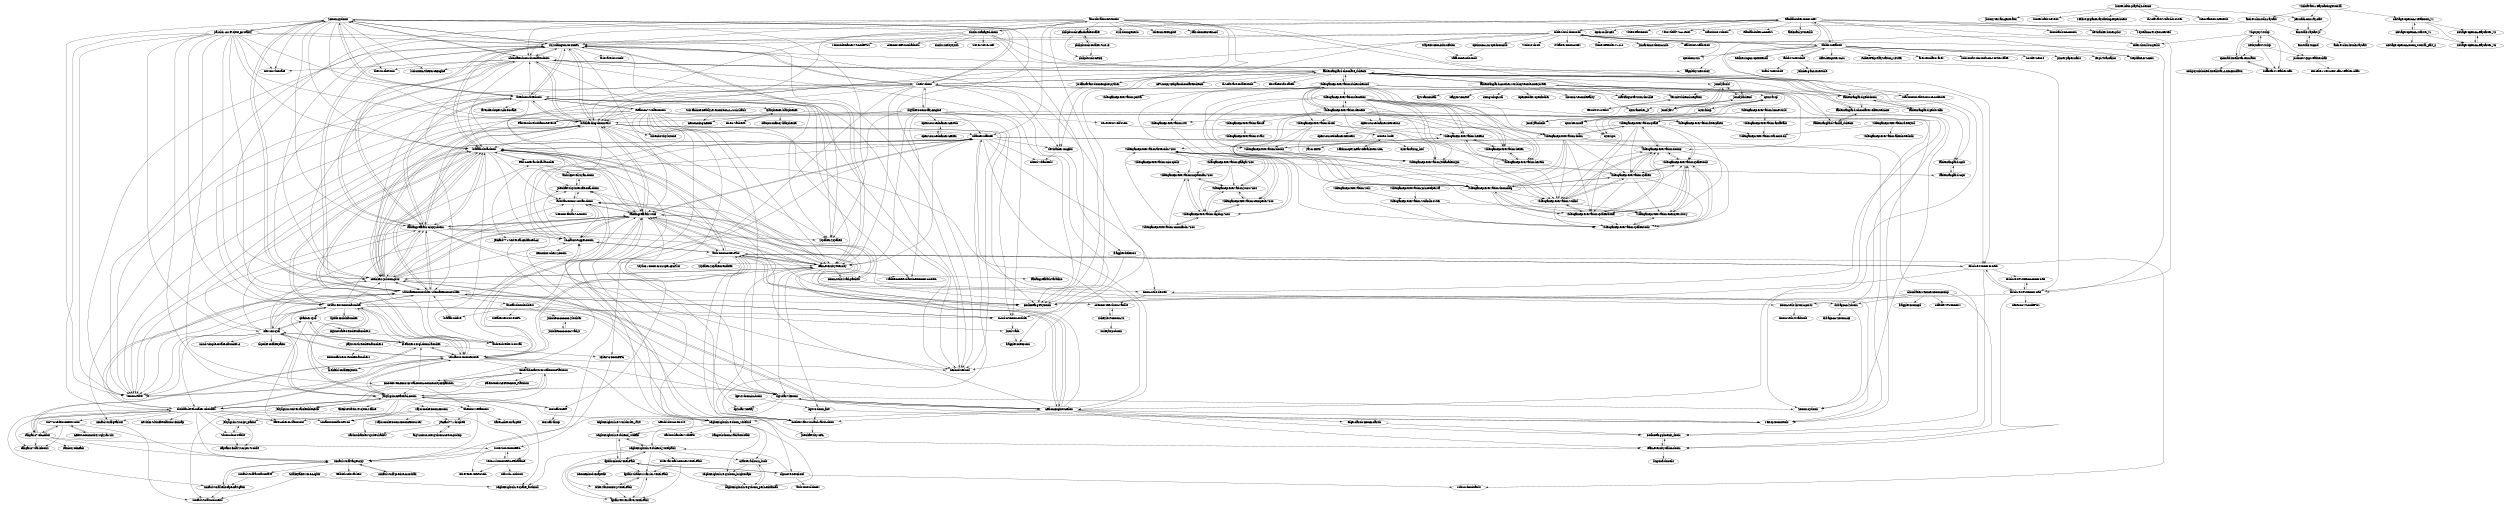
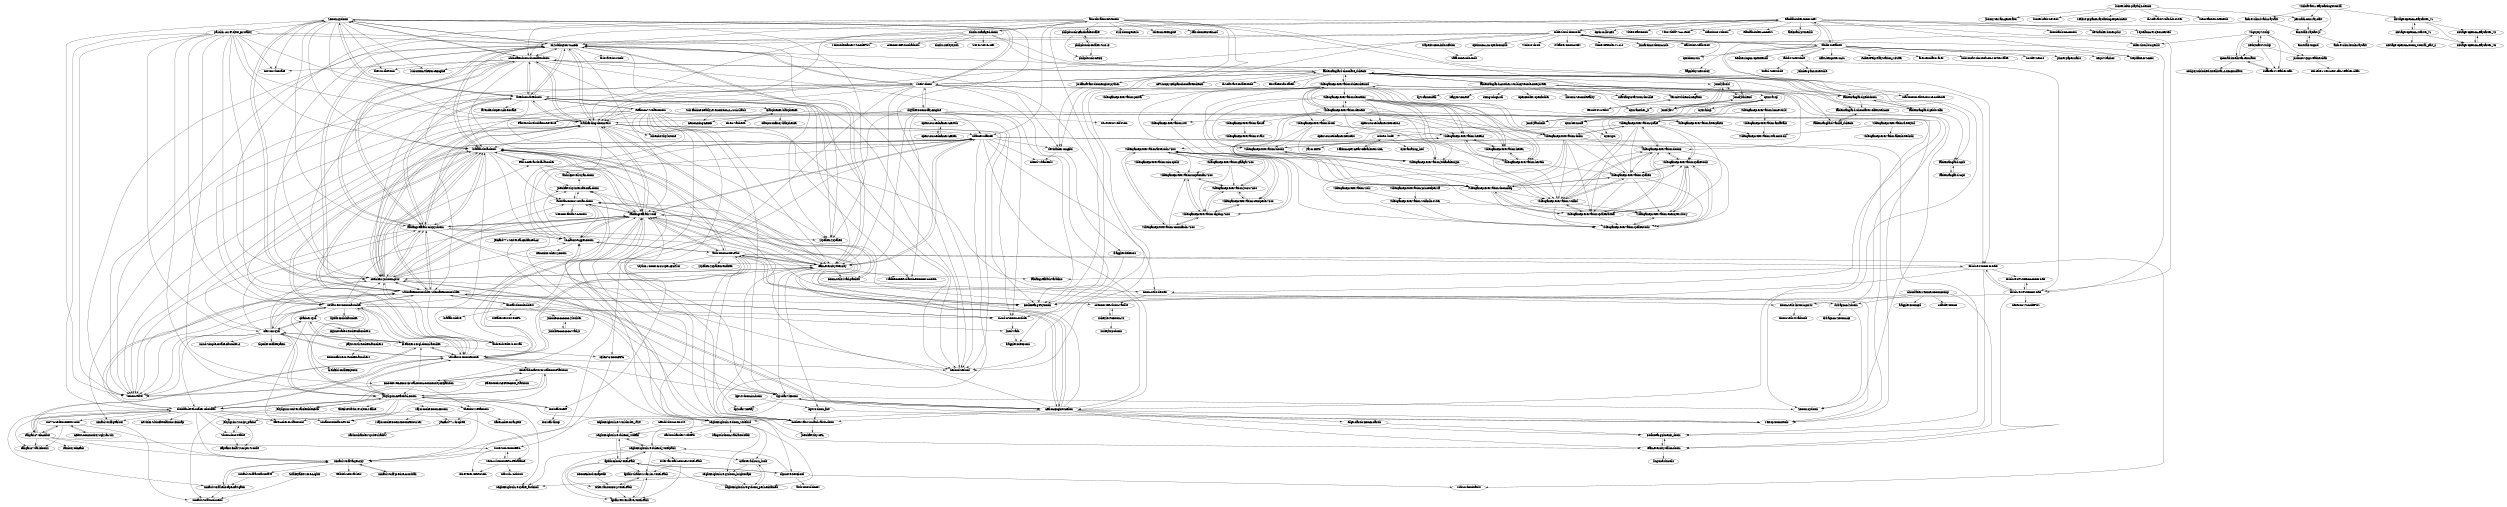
node "andrew-lim/sdl2-raycast": label "andrew-lim/sdl2-raycast" -> "andrew-lim/iwad2-raycast"
node "3DSage/OpenGL-MetaDoom_v1": label "3DSage/OpenGL-MetaDoom_v1" -> "3DSage/OpenGL-Raycaster_v1"
edge "ZDoom/gzdoom" -> "pa1nki113r/Project_Brutality": removed
node "sirjuddington/DMXOPL": label "sirjuddington/DMXOPL" -> "sirjuddington/SLADE"
node "xerpi/vita2calico": label "xerpi/vita2calico" -> "xerpi/vita2hos"
edge "chocolate-doom/chocolate-doom" -> "aappleby/metroboy": now "chocolate-doom/chocolate-doom" -> "freedoom/freedoom"
edge "fabiensanglard/chocolate_duke3D" -> "JRHard771/Universal-Enhanced-AI": now "fabiensanglard/chocolate_duke3D" -> "NBlood/NBlood"
edge "cyxx/f2bgl" -> "cyxx/igor": removed
edge "KS-Presto/Wolf4SDL" -> "usineur/hode": now "cyxx/rawgl" -> "usineur/hode"
edge "videogamepreservation/jediacademypc" -> "videogamepreservation/blood2": added
edge "sinshu/managed-doom" -> "BodbDearg/PsyDoom": removed
edge "videogamepreservation/quake2" -> "videogamepreservation/doom3": now "videogamepreservation/quake2" -> "videogamepreservation/dukenukem3d"
edge "videogamepreservation/galaga-7800" -> "fabiensanglard/ccps": now "videogamepreservation/galaga-7800" -> "videogamepreservation/asteroids-7800"
edge "andrikpowell/nyan-doom" -> "JNechaevsky/international-doom": removed
edge "videogamepreservation/asteroids-7800" -> "videogamepreservation/commando-7800": added
edge "Erick194/DOOM64-RE" -> "atsb/Doom64EX-Plus": now "Erick194/DOOM64-RE" -> "fabiangreffrath/taradino"
edge "AXDOOMER/doom-vanille" -> "odamex/odamex": now "team-eternity/eternity" -> "odamex/odamex"
edge "kraflab/mbf29" -> "UltimateDoomBuilder/UltimateDoomBuilder": now "anotak/doombuilderx" -> "UltimateDoomBuilder/UltimateDoomBuilder"
node "3dfxdev/PSXDOOM": label "3dfxdev/PSXDOOM" -> "3dfxdev/EDGE"
edge "fabiangreffrath/woof" -> "GooberMan/rum-and-raisin-doom": added
edge "Hypnotoad90/RocketLauncher2" -> "andrei-drexler/ironwail": now "Hypnotoad90/RocketLauncher2" -> "paynworth/RocketLauncher2"
edge "Youda008/DoomRunner" -> "hrehfeld/QuakeInjector": now "Youda008/DoomRunner" -> "coelckers/prboom-plus"
edge "BLOODWOLF333/Brutal-Doom-Community-Expansion" -> "dpjudas/VkDoom": removed
edge "MajorCooke/Doom4Doom" -> "nashmuhandes/SpriteShadow": removed
node "argv-minus-one/gzdoom-use-to-pickup": removed
edge "SnakieJakie/More-Lights" -> "NightFright2k19/quake_authmdl": now "NightFright2k19/gzdoom_brightmaps" -> "NightFright2k19/quake_authmdl"
